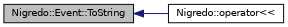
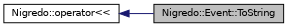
edge "Nigredo::operator<<" -> "Nigredo::Event::ToString": reversed
